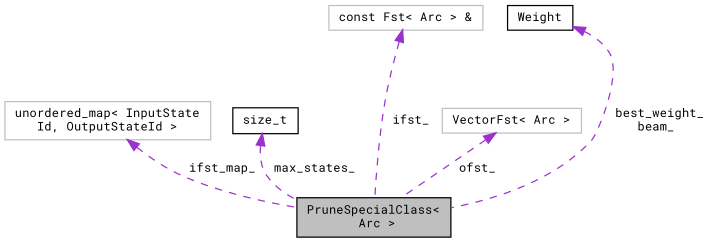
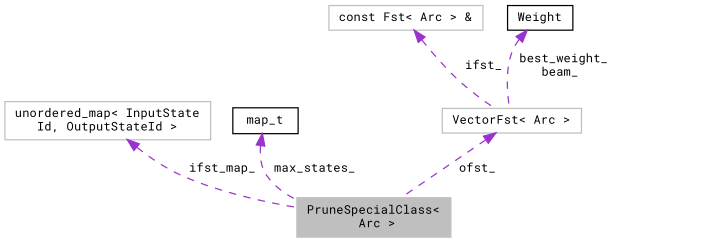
edge "PruneSpecialClass< Arc >" -> "const Fst< Arc > &": now "VectorFst< Arc >" -> "const Fst< Arc > &"
node "size_t": label "size_t" -> "map_t"
edge "PruneSpecialClass< Arc >" -> "Weight": now "VectorFst< Arc >" -> "Weight"
node "PruneSpecialClass< Arc >": color black -> grey75
